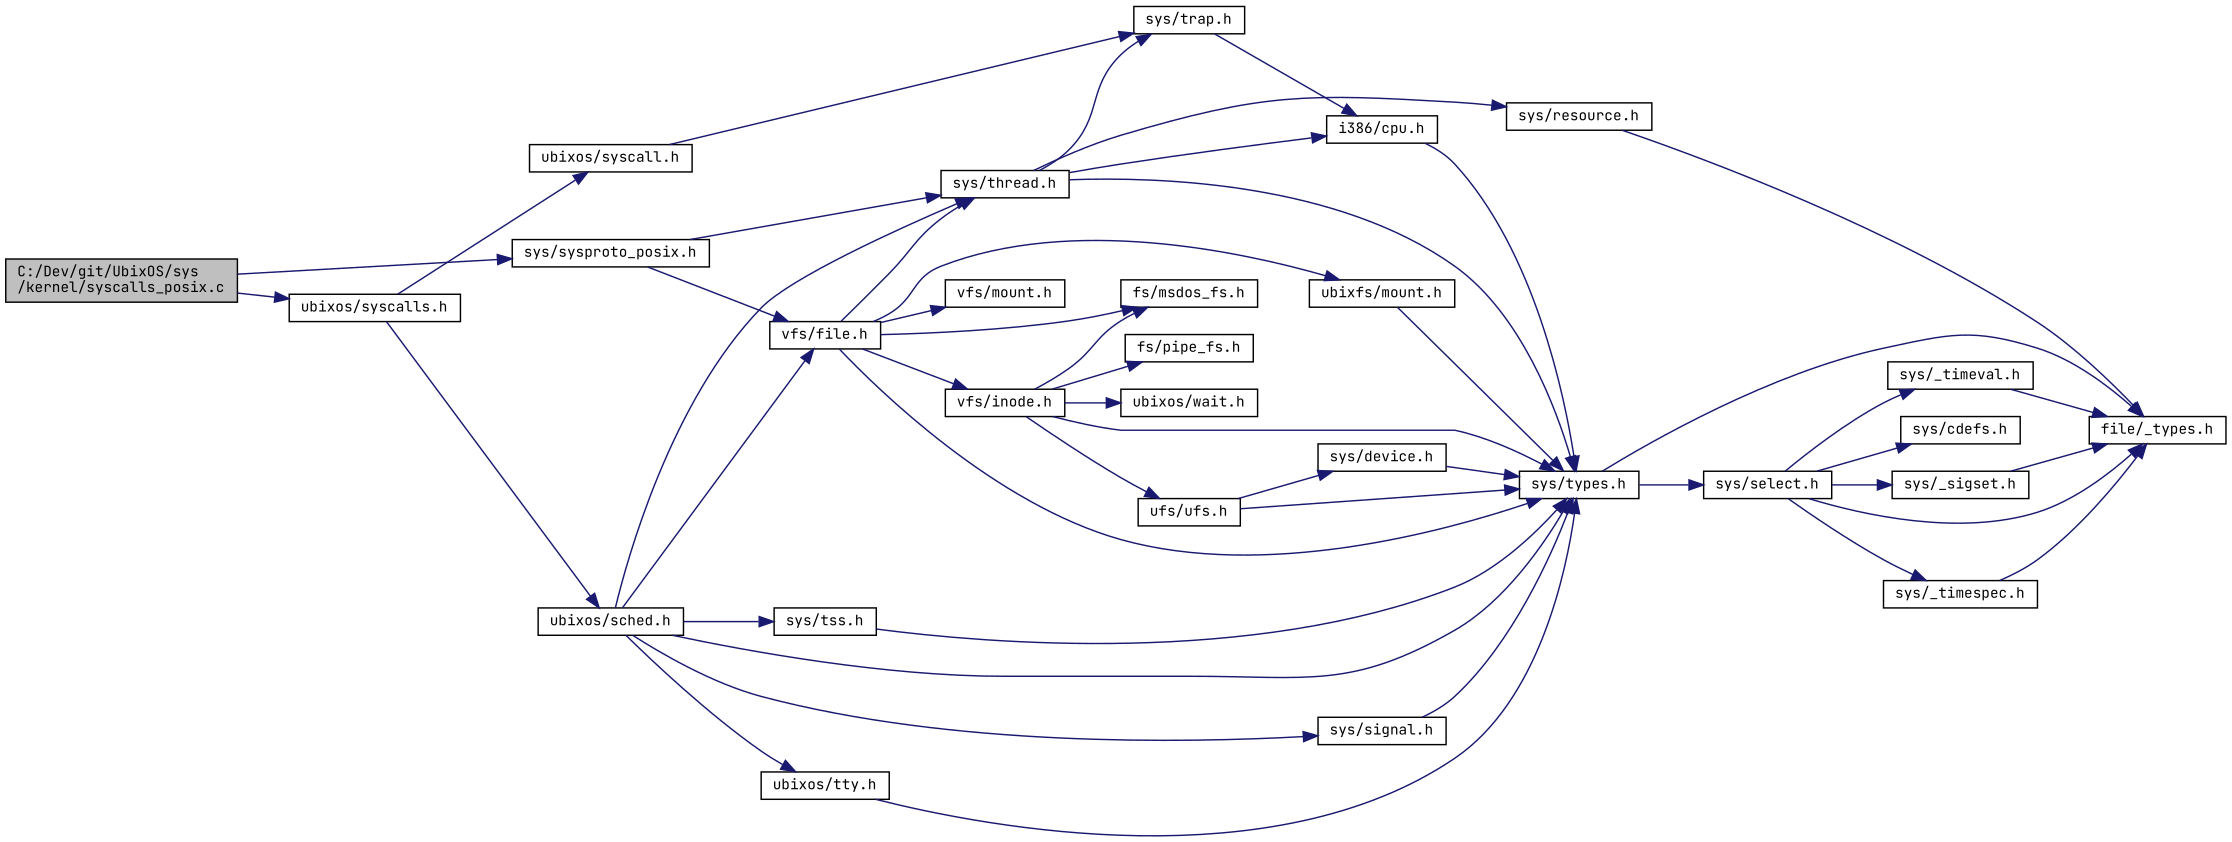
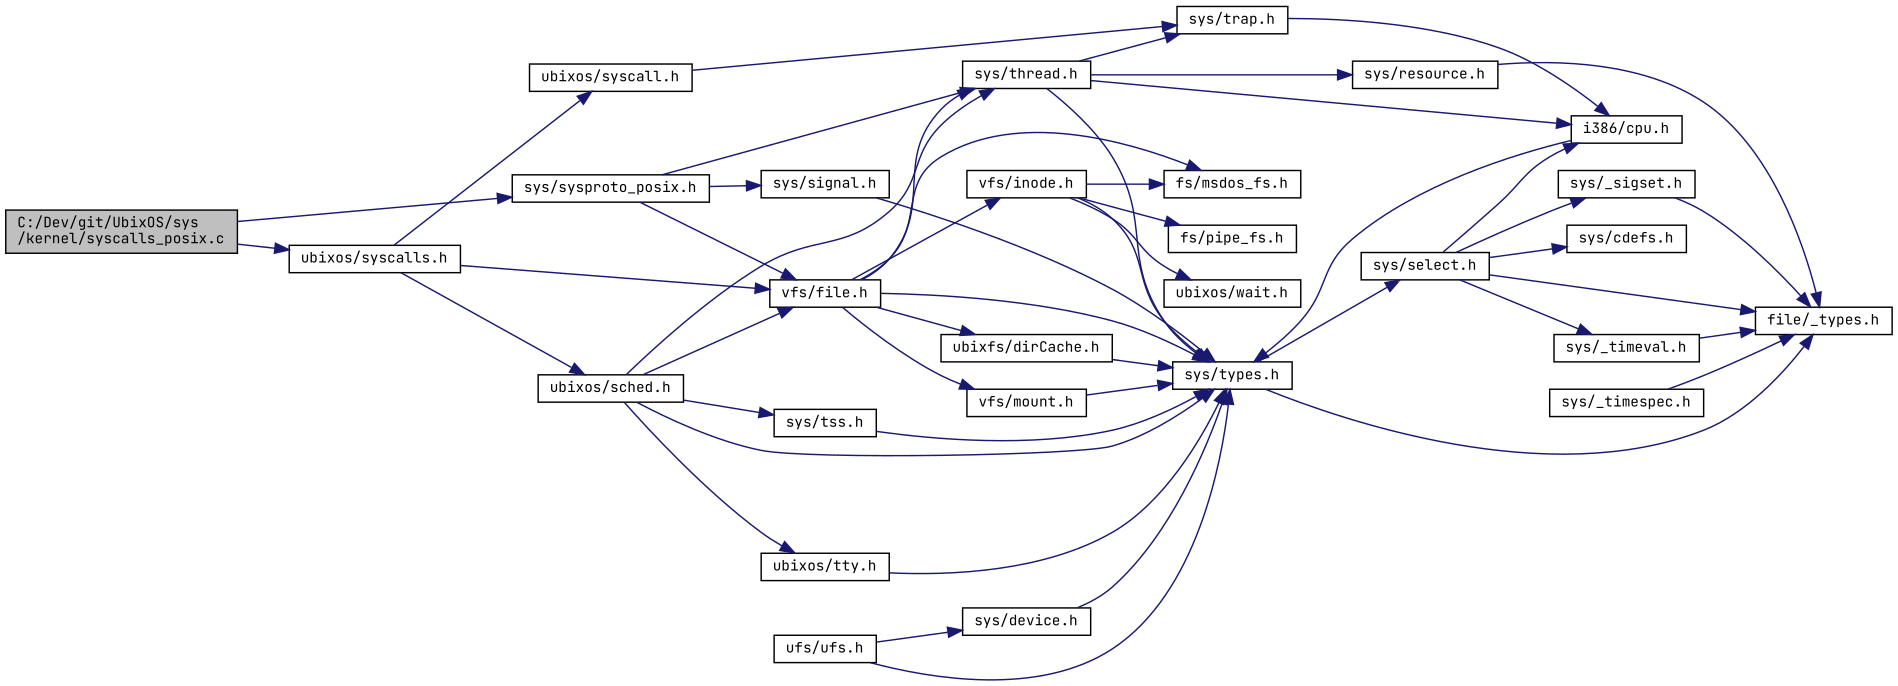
edge "ubixos/syscalls.h" -> "vfs/file.h": added
node "ubixfs/mount.h": label "ubixfs/mount.h" -> "ubixfs/dirCache.h"
edge "vfs/mount.h" -> "sys/types.h": added
edge "vfs/inode.h" -> "ufs/ufs.h": removed
edge "sys/select.h" -> "sys/_timespec.h": now "sys/select.h" -> "i386/cpu.h"
edge "ubixos/sched.h" -> "sys/signal.h": now "sys/sysproto_posix.h" -> "sys/signal.h"
